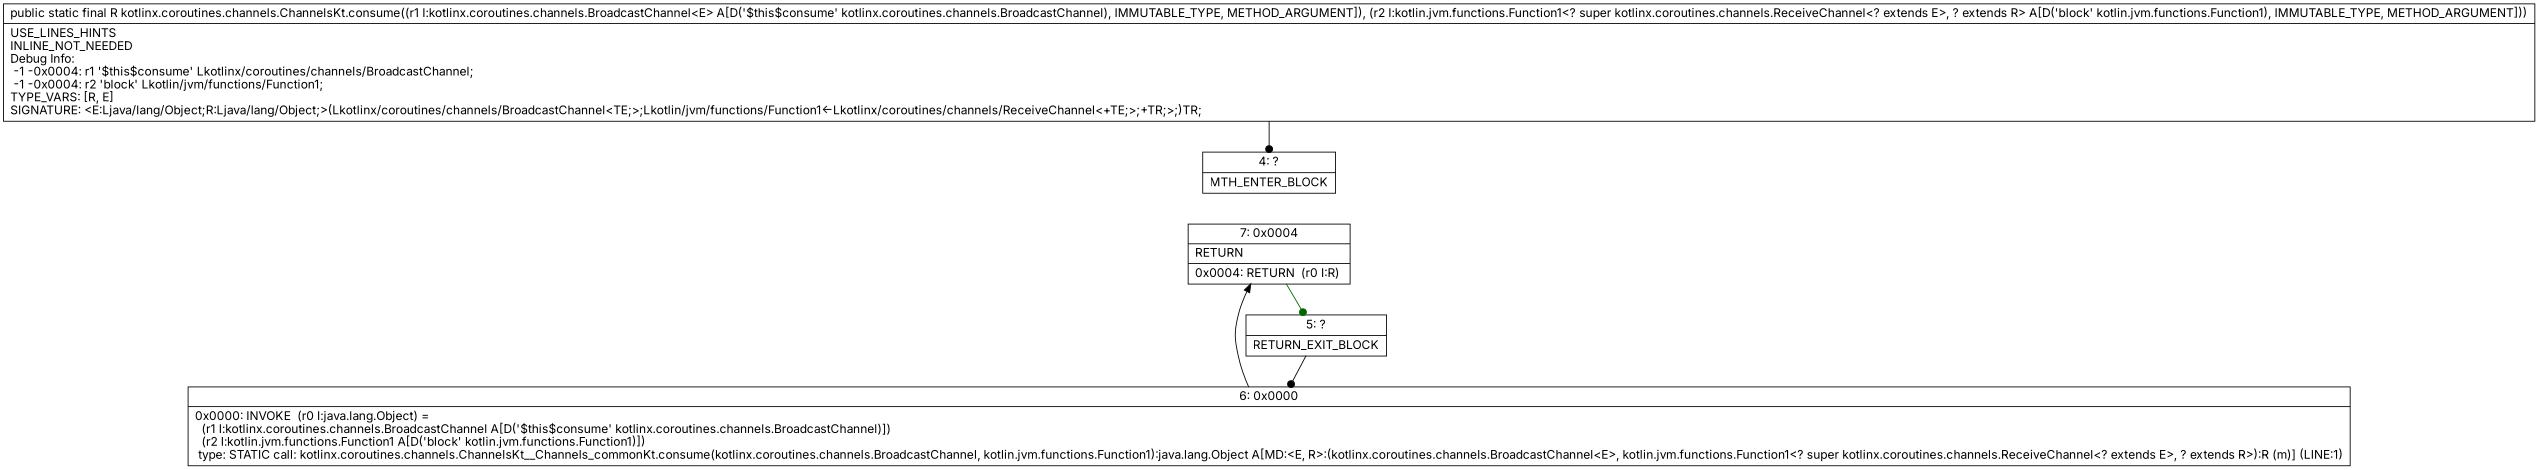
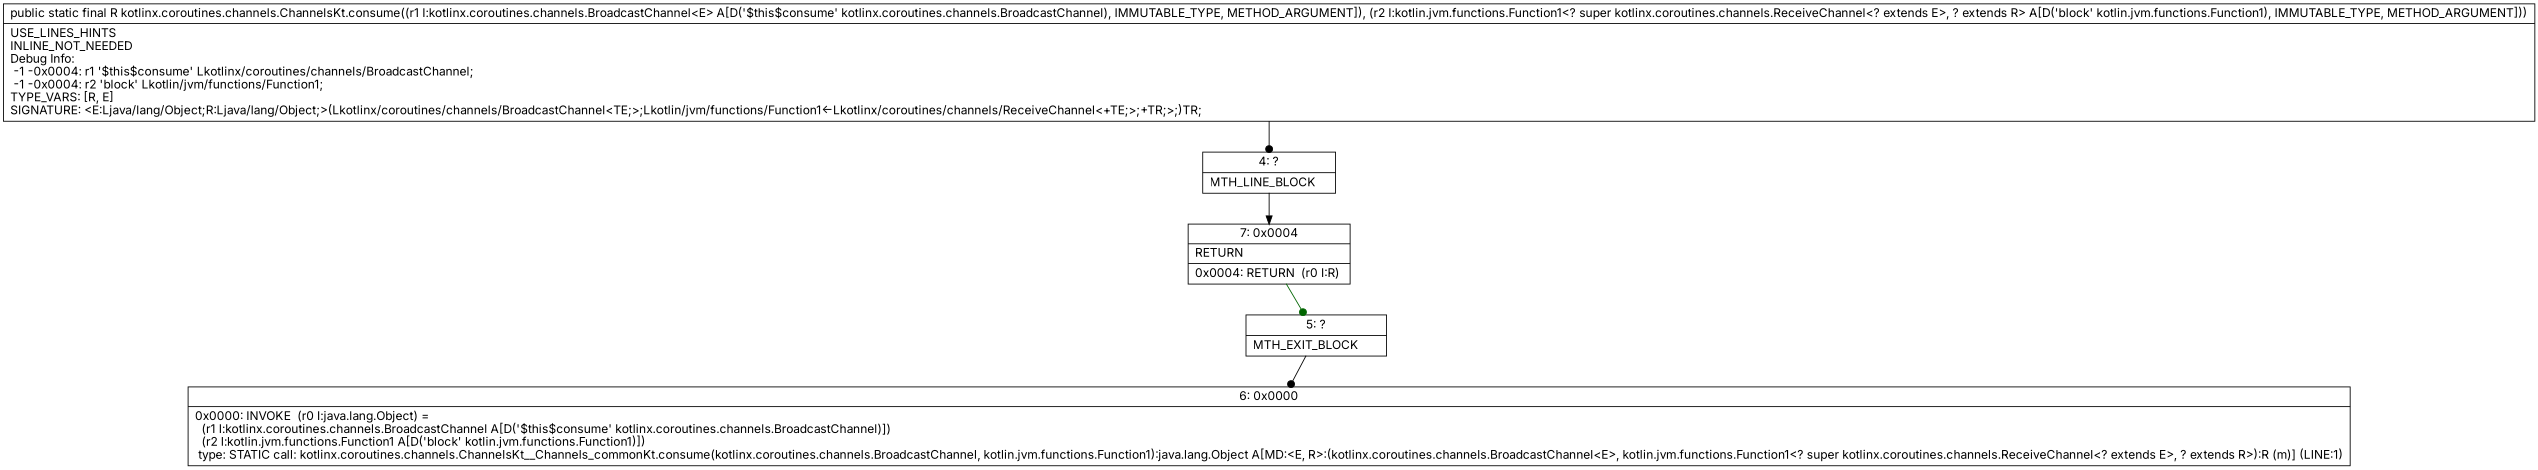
node "4: ?": text "MTH_ENTER_BLOCK" -> "MTH_LINE_BLOCK"
edge "6: 0x0000" -> "7: 0x0004": now "4: ?" -> "7: 0x0004"
node "5: ?": text "RETURN_EXIT_BLOCK" -> "MTH_EXIT_BLOCK"
